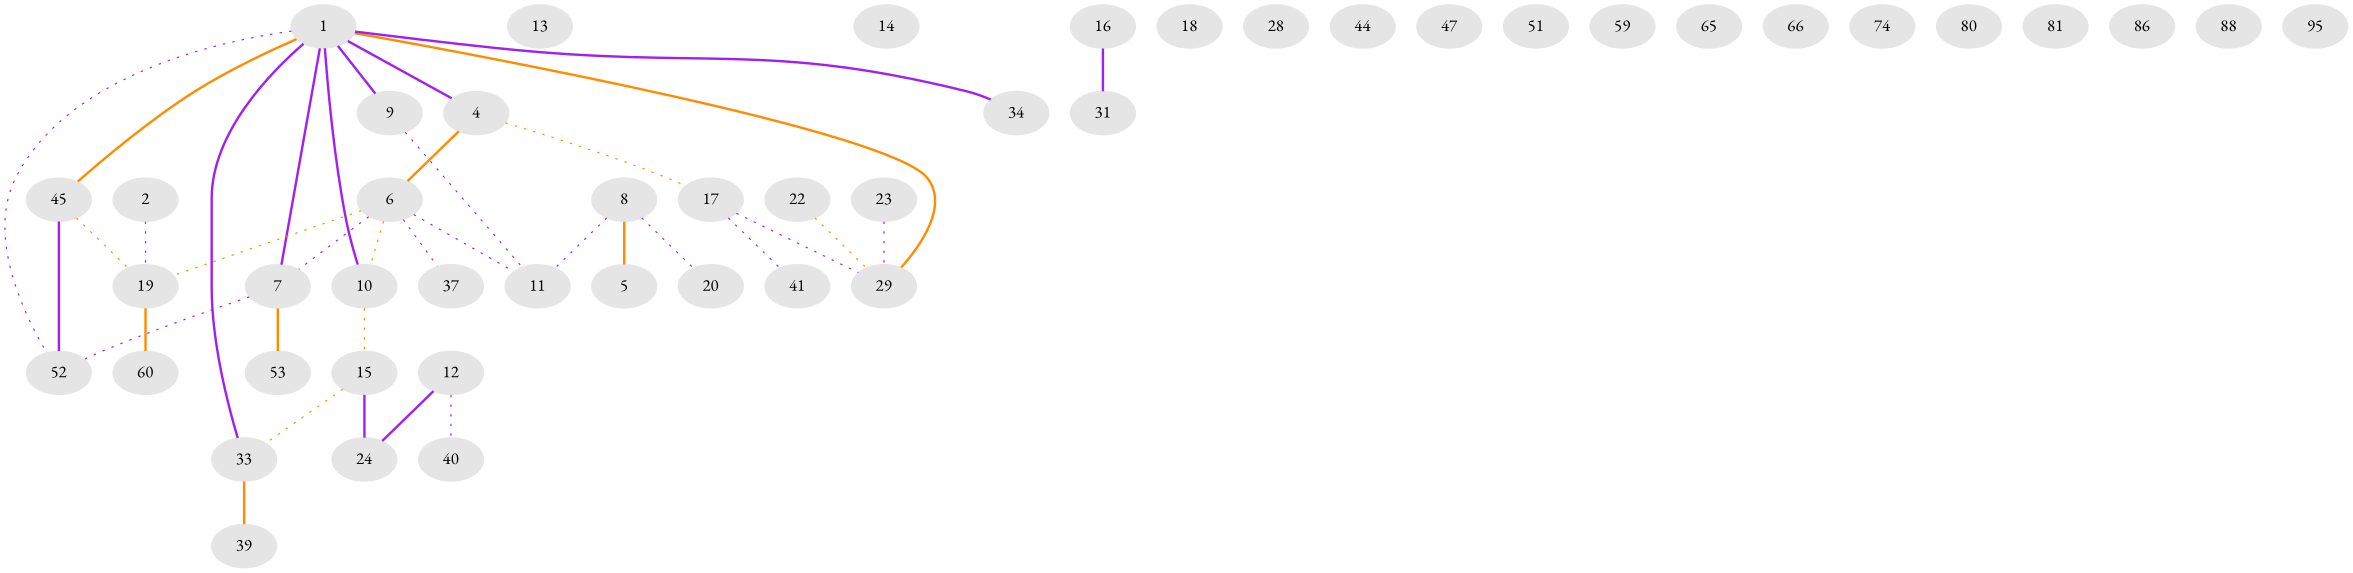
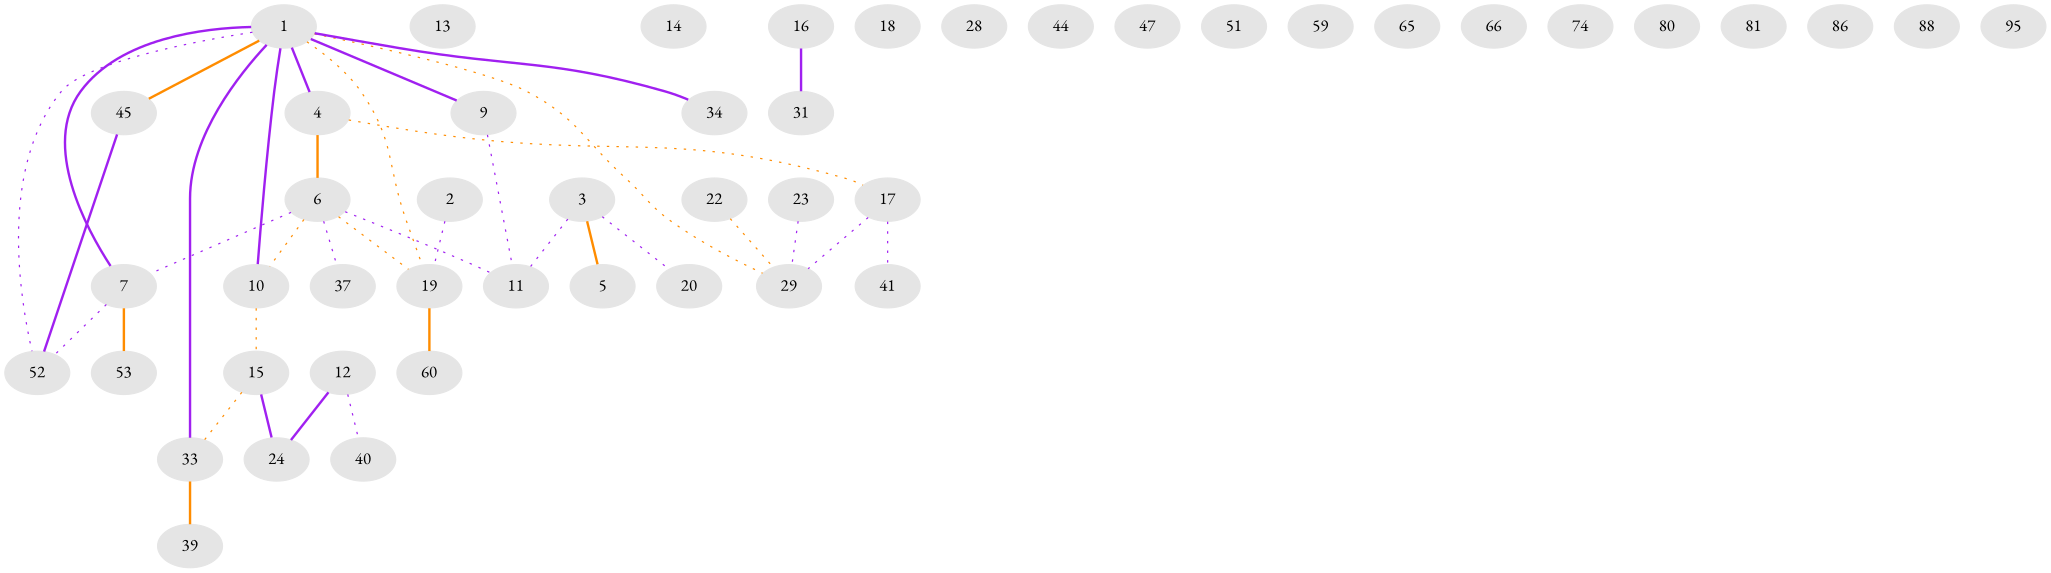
edge "1" -- "29": style bold -> dotted
node "8": label "8" -> "3"
edge "45" -- "19": now "1" -- "19"
